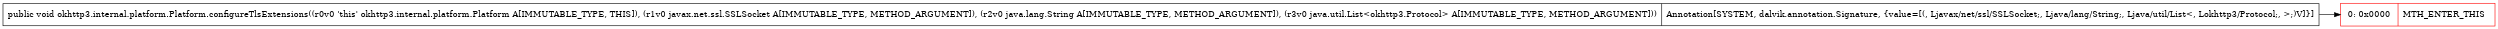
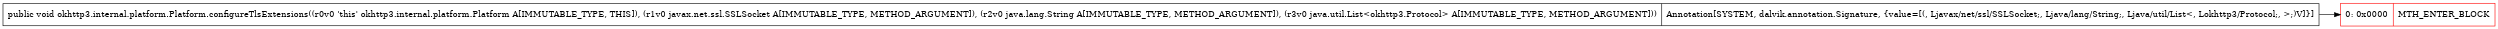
node "0: 0x0000": text "MTH_ENTER_THIS" -> "MTH_ENTER_BLOCK"
